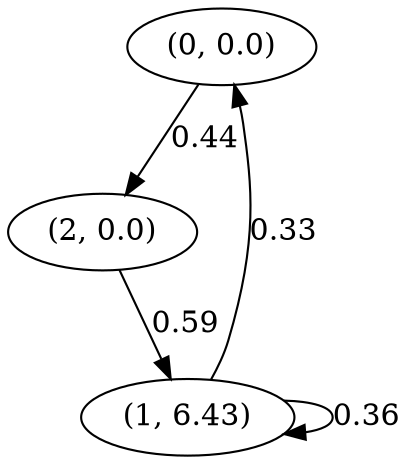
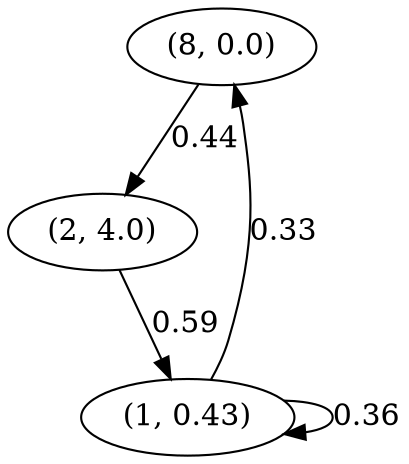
node "(0, 0.0)": label "(0, 0.0)" -> "(8, 0.0)"
node "(2, 0.0)": label "(2, 0.0)" -> "(2, 4.0)"
node "(1, 6.43)": label "(1, 6.43)" -> "(1, 0.43)"
